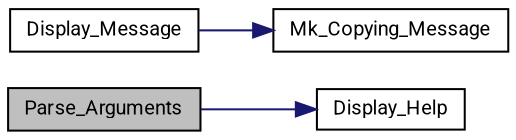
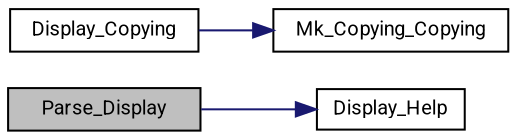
node "Display_Message": label "Display_Message" -> "Display_Copying"
node "Mk_Copying_Message": label "Mk_Copying_Message" -> "Mk_Copying_Copying"
node "Parse_Arguments": label "Parse_Arguments" -> "Parse_Display"
